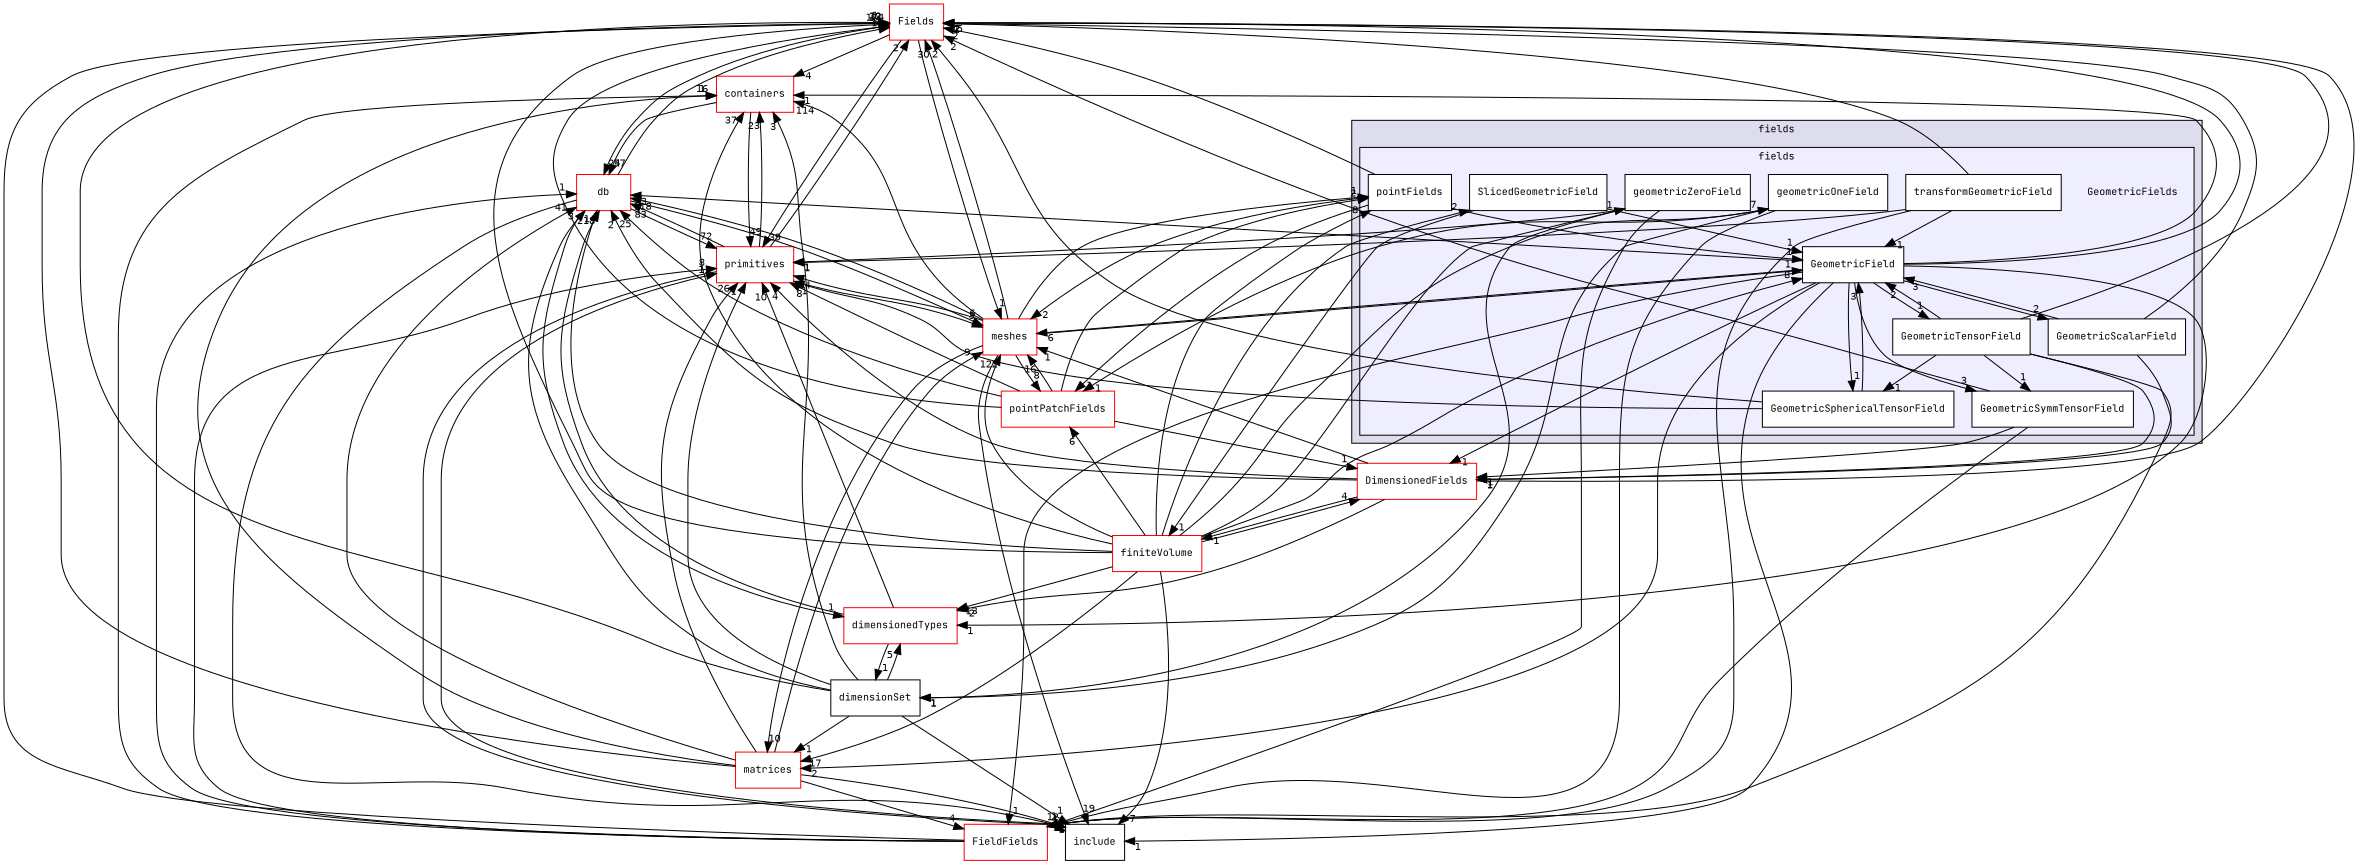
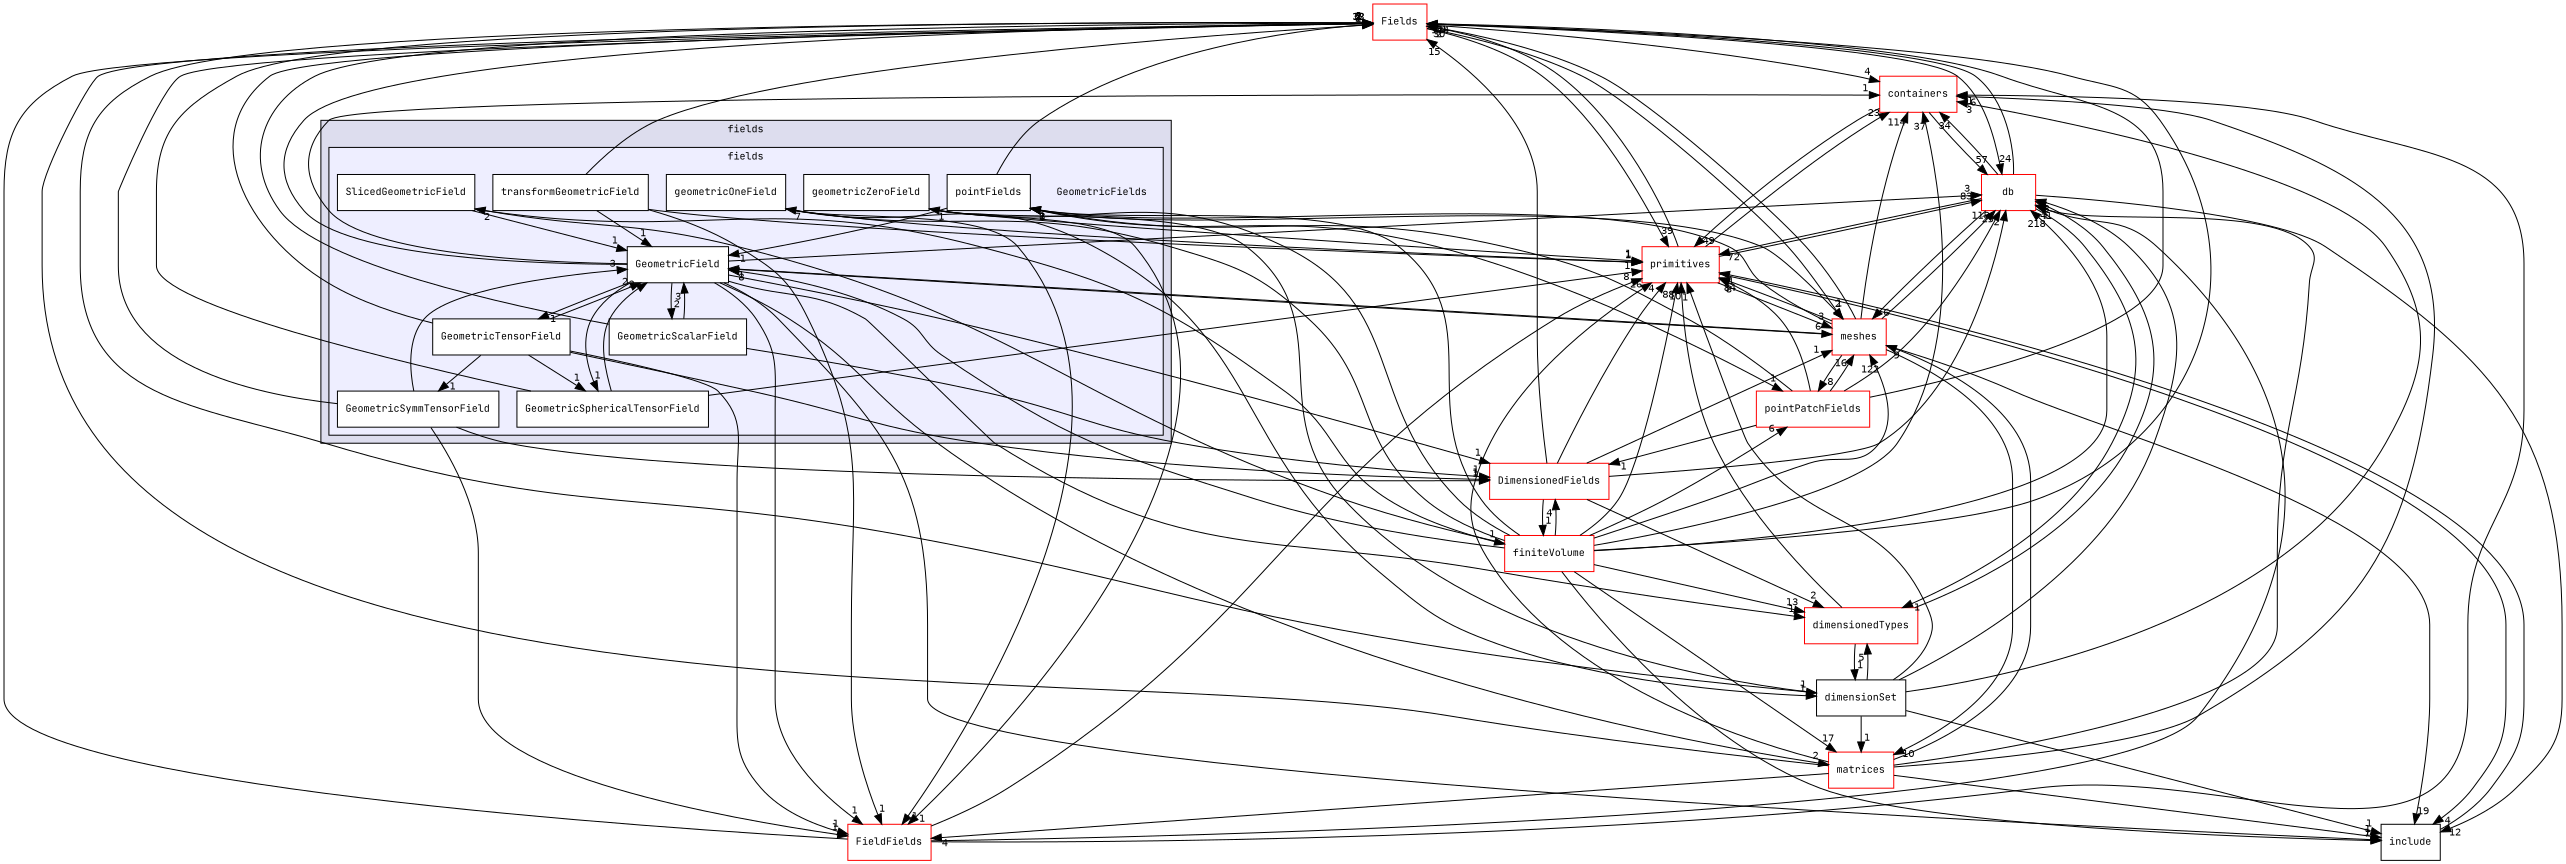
edge "db" -> "containers": added
edge "geometricOneField" -> "pointPatchFields": now "geometricOneField" -> "primitives"
edge "GeometricField" -> "GeometricSymmTensorField": reversed
edge "finiteVolume" -> "primitives": added
